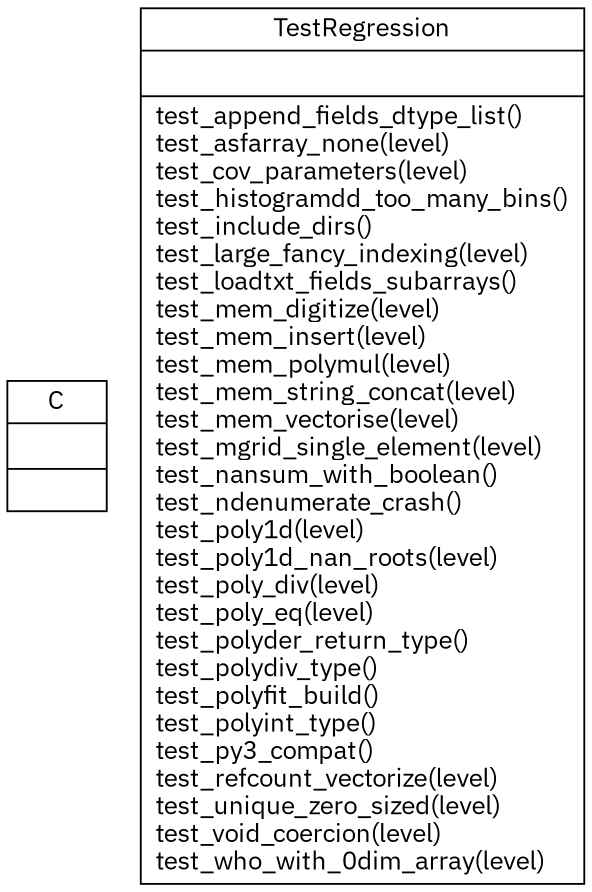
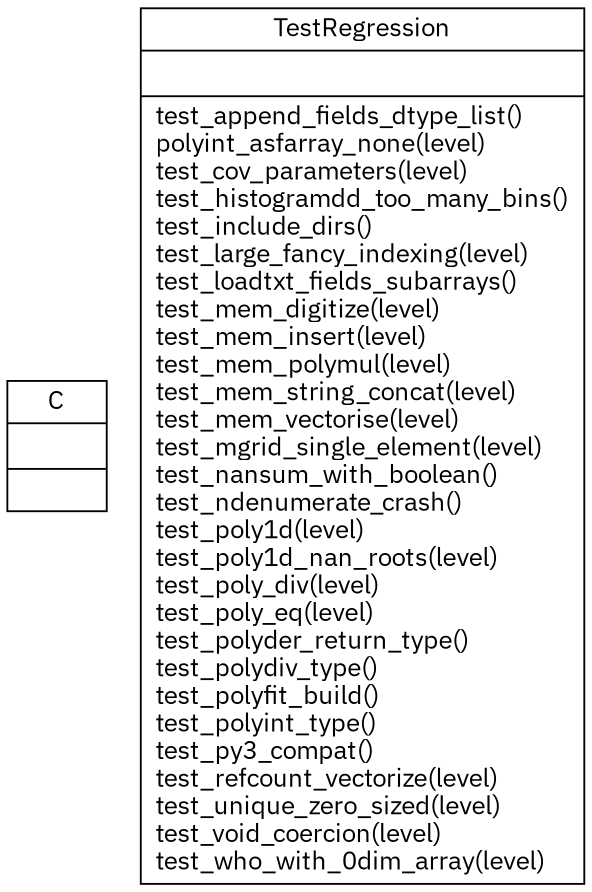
node "TestRegression": text "test_asfarray_none(level)" -> "polyint_asfarray_none(level)"
